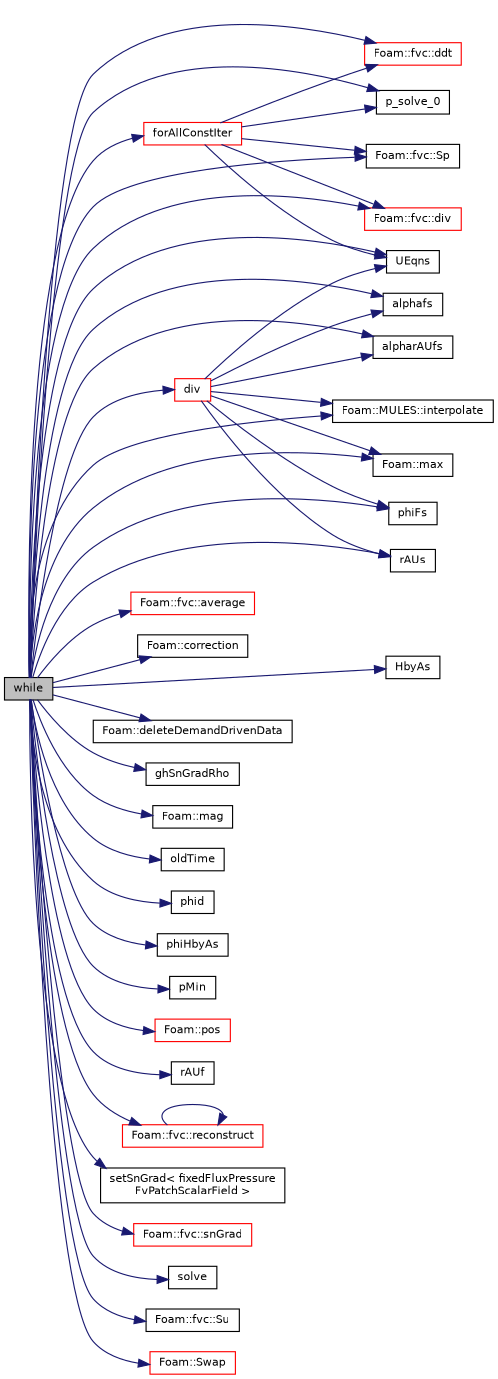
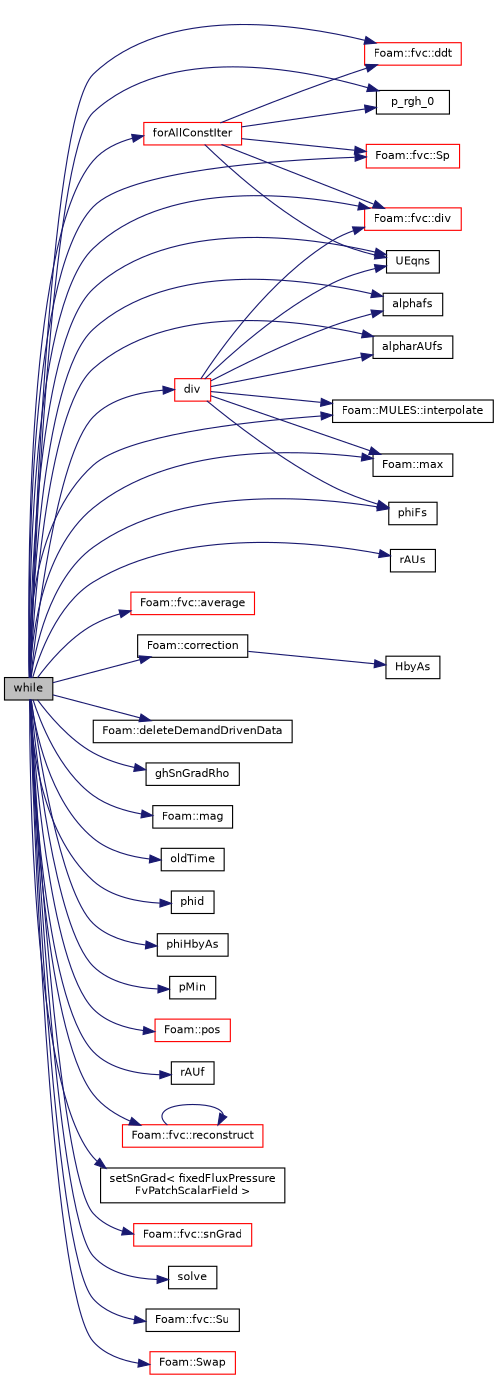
node "p_solve_0": label "p_solve_0" -> "p_rgh_0"
node "Foam::fvc::Sp": color black -> red
edge "div" -> "rAUs": now "div" -> "Foam::fvc::div"
edge "while" -> "HbyAs": now "Foam::correction" -> "HbyAs"
